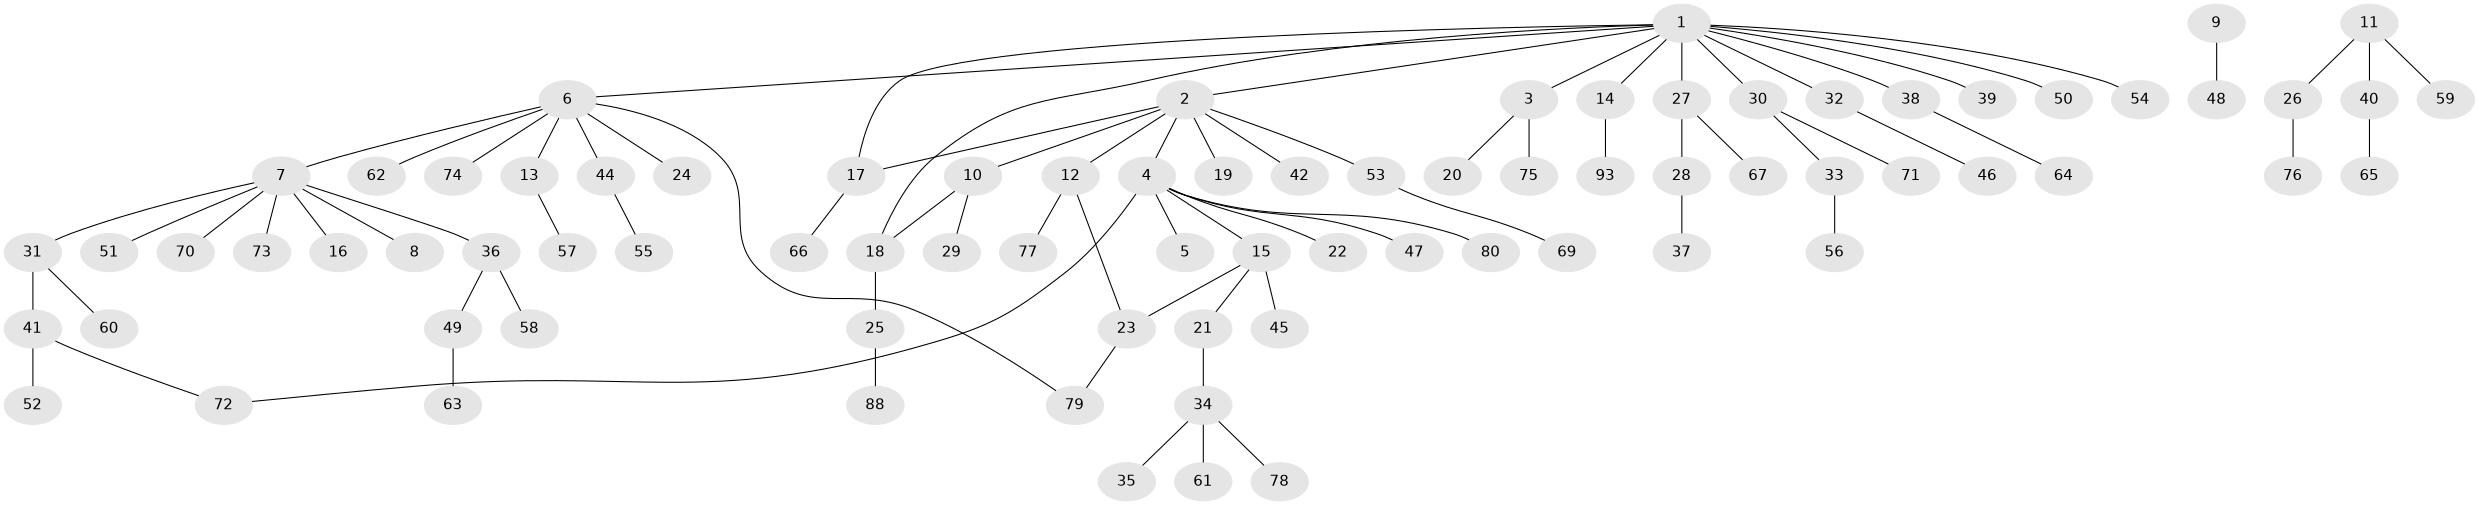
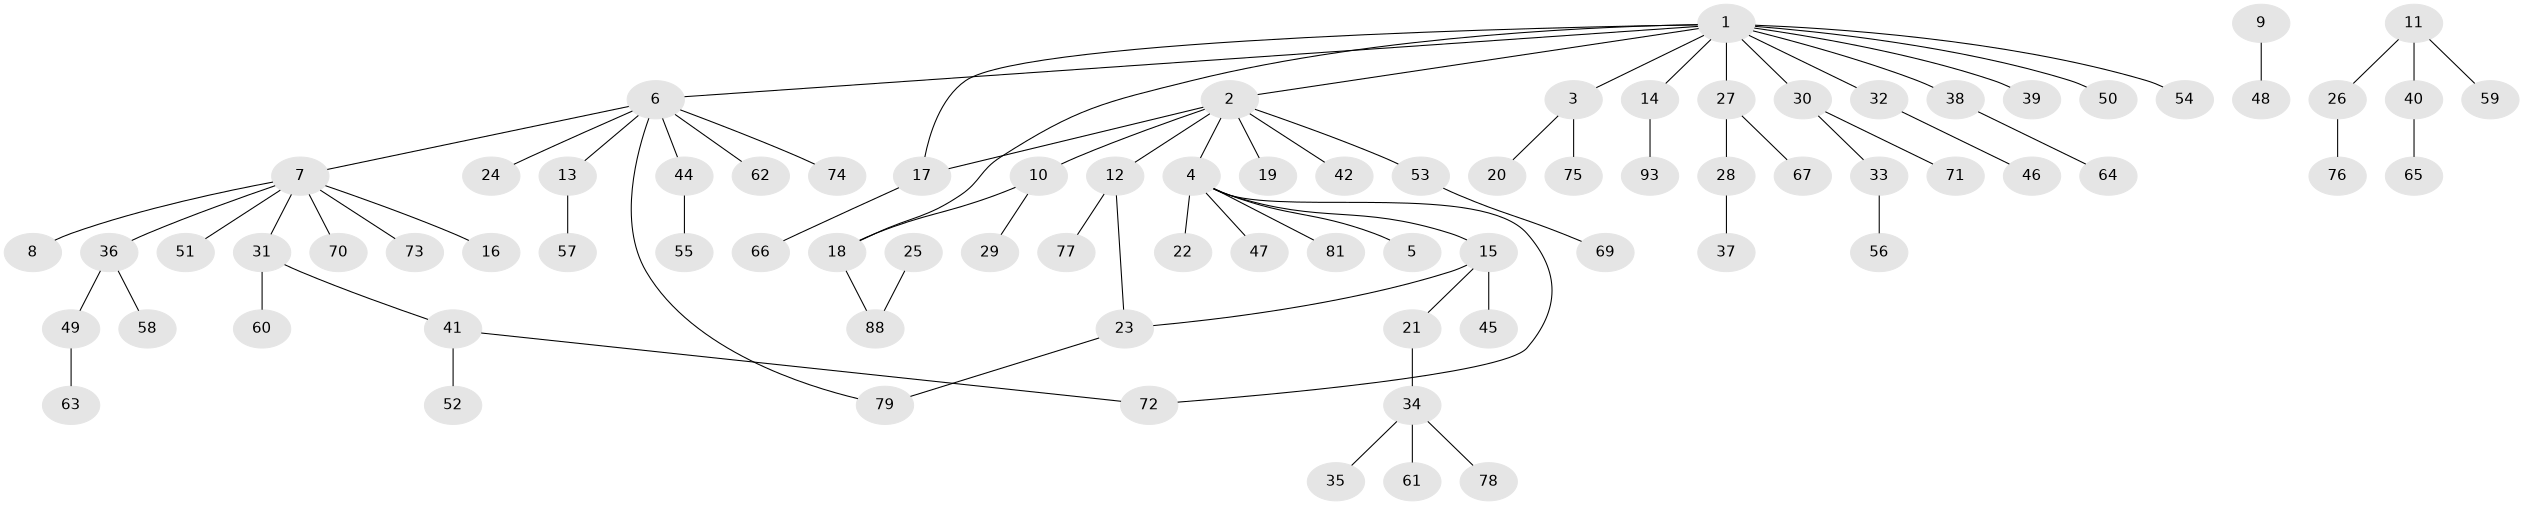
node "80": label "80" -> "81"
edge "18" -- "25": now "18" -- "88"
